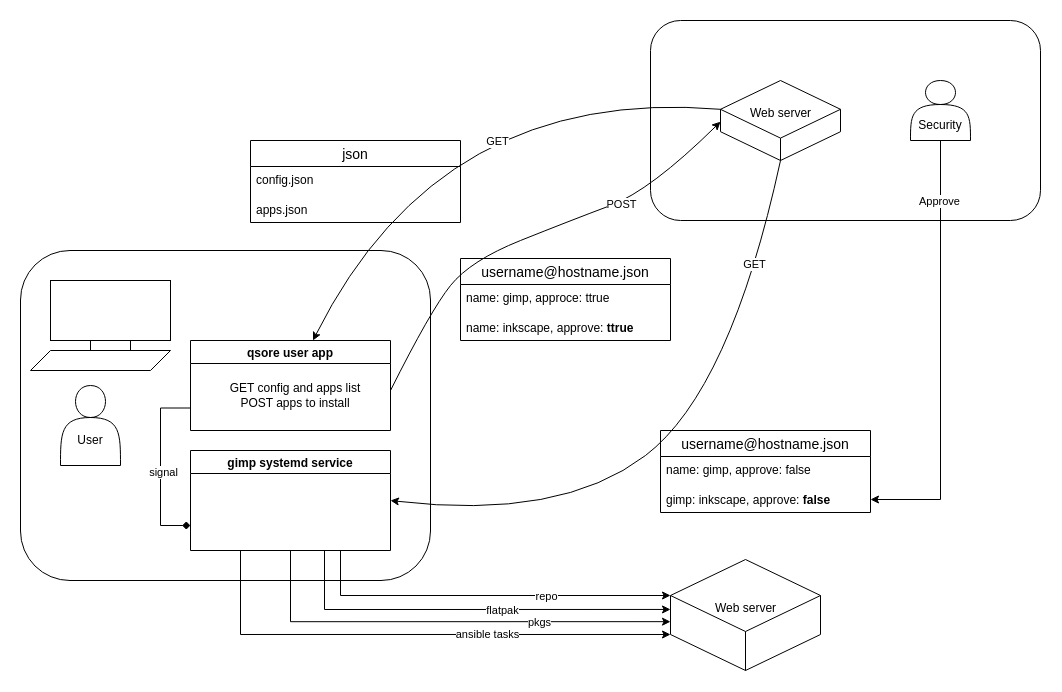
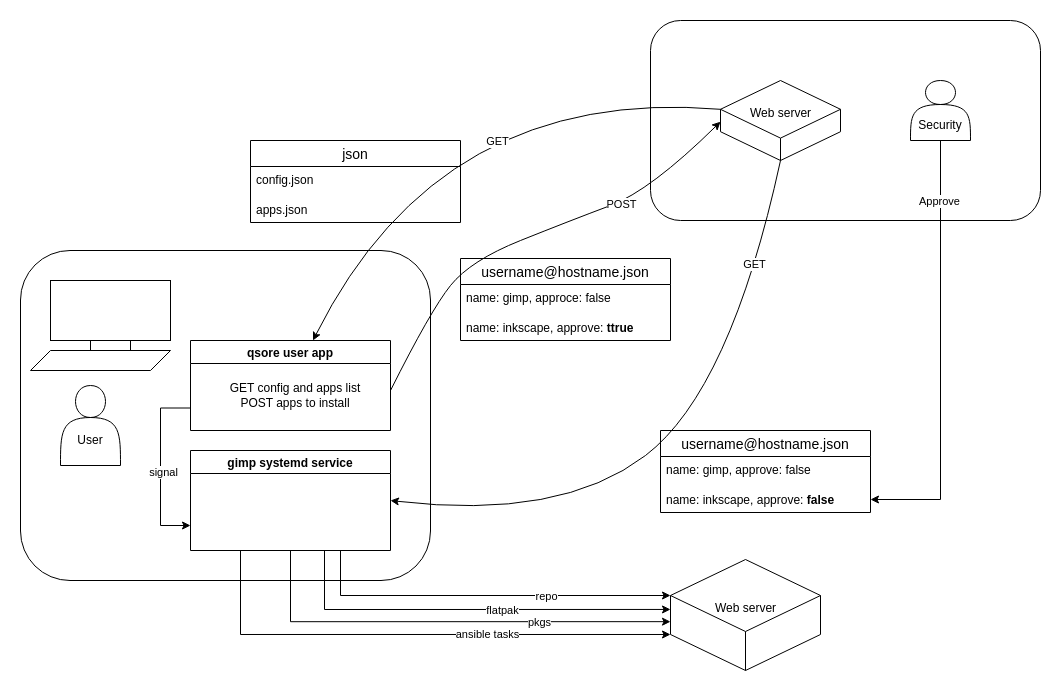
node "name: gimp, approce: ttrue": label "name: gimp, approce: ttrue" -> "name: gimp, approce: false"
node "gimp: inkscape, approve: false": label "gimp: inkscape, approve: false" -> "name: inkscape, approve: false"
edge "qsore user app" -> "gimp systemd service": arrowhead diamond -> classic
